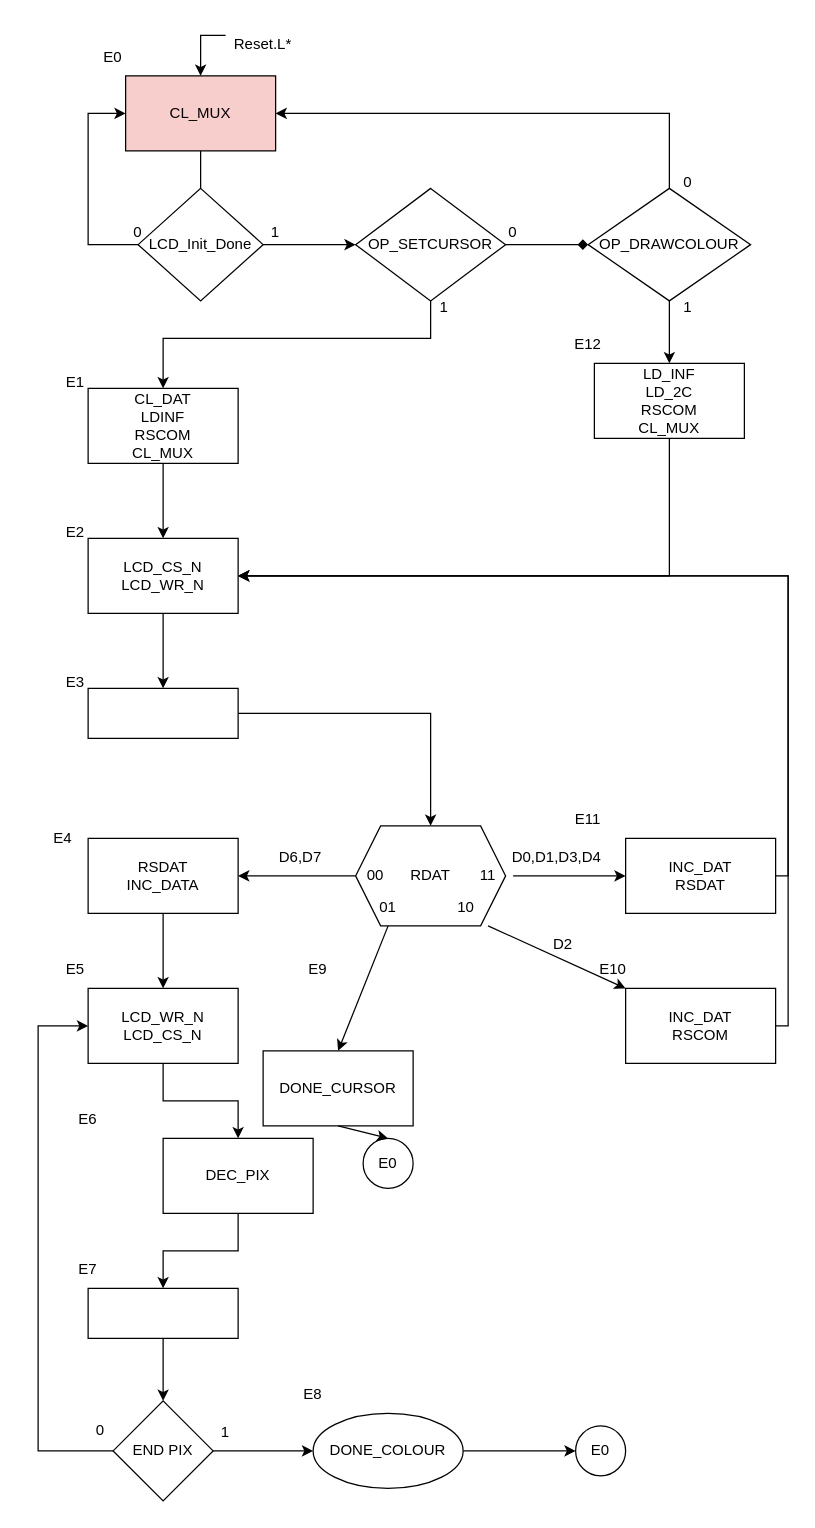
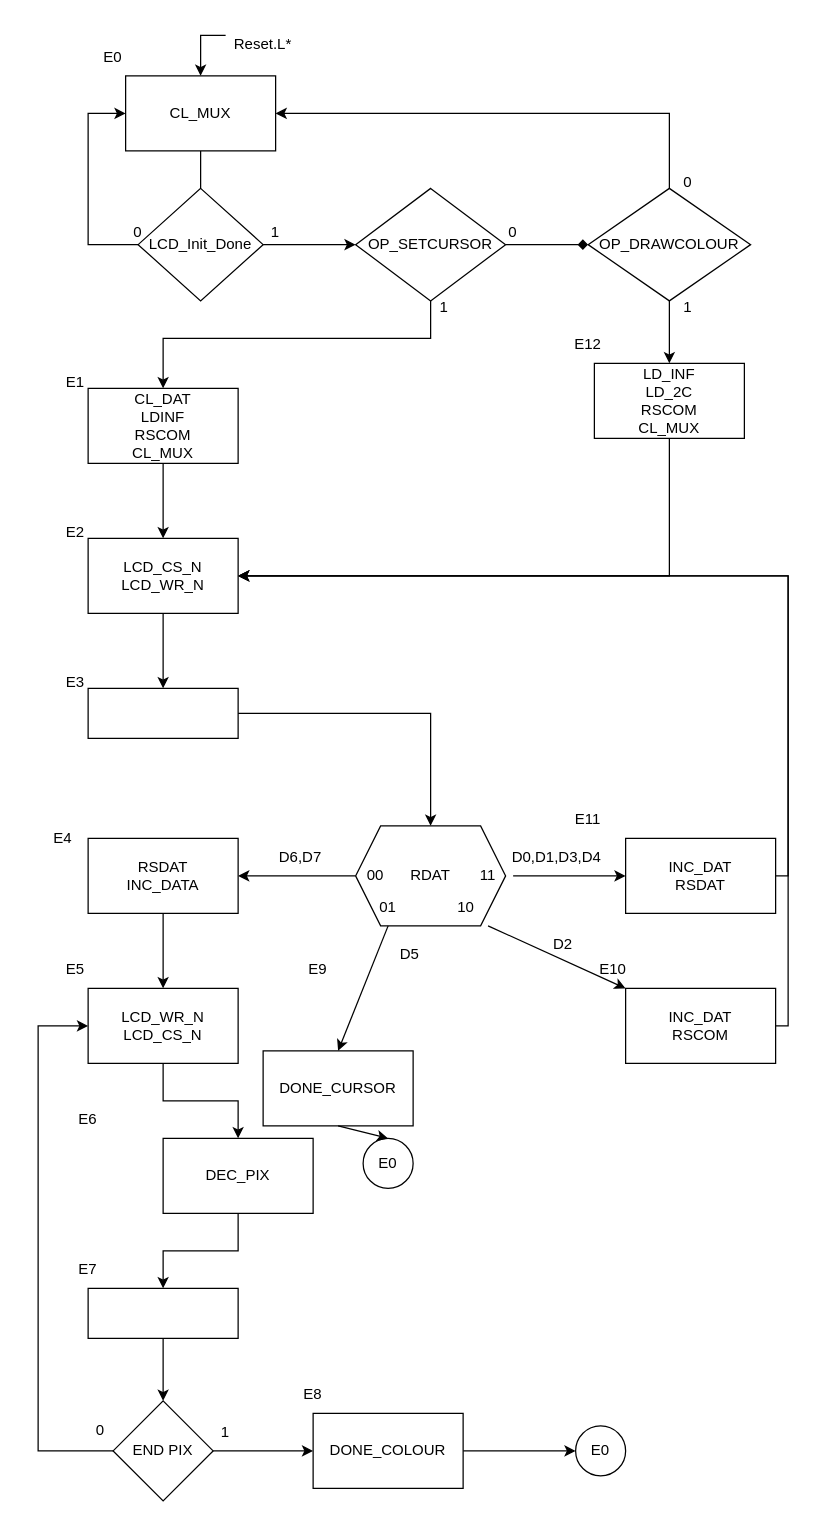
node "CL_MUX": fillcolor #f8cecc -> #ffffff
node "D5": added
node "DONE_COLOUR": shape ellipse -> rectangle
